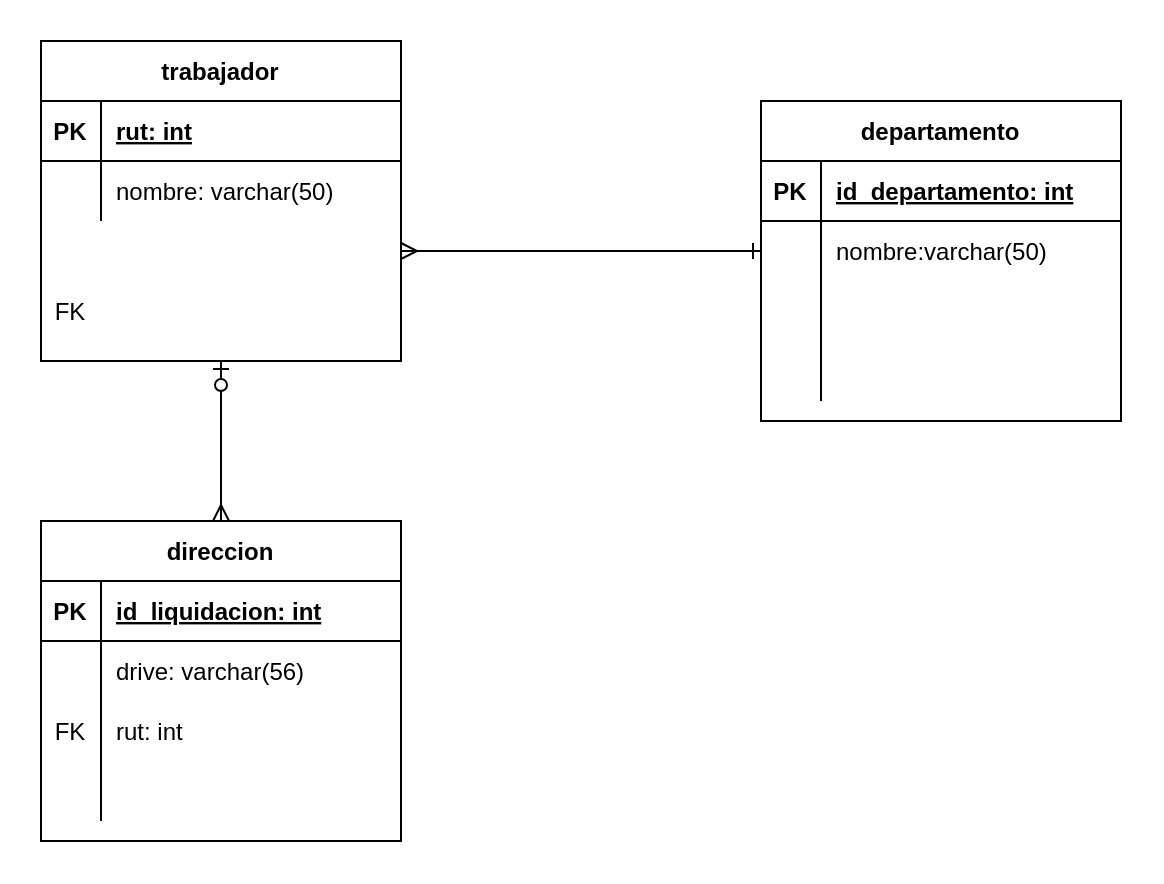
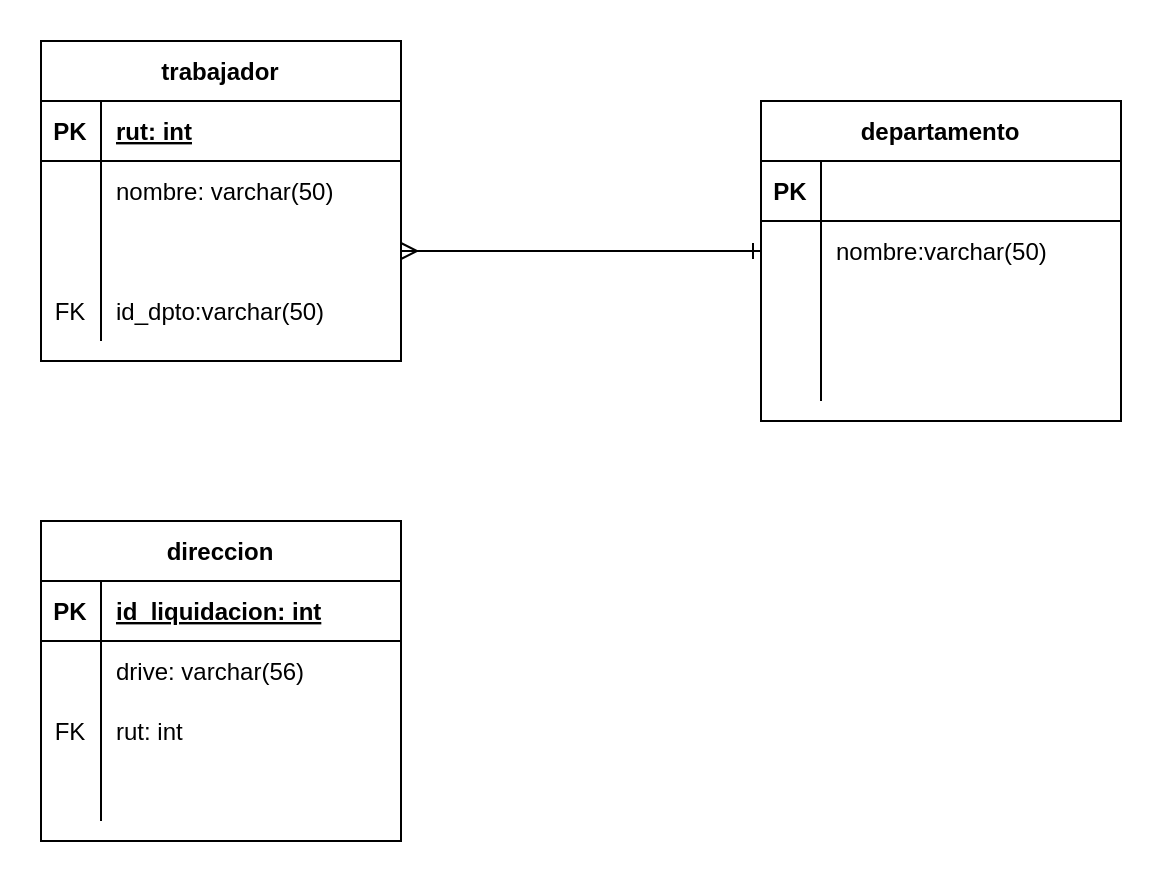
node "id_departamento: int": removed
node "id_dpto:varchar(50)": added
edge "trabajador" -- "direccion": removed
